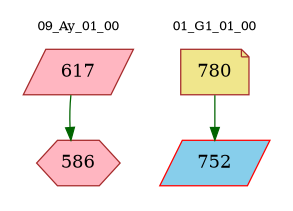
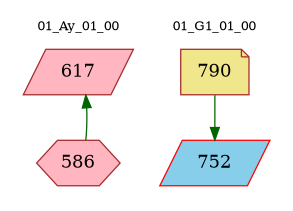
cluster "09_Ay_01_00": label "09_Ay_01_00" -> "01_Ay_01_00"
node "780": label "780" -> "790"
edge "617" -> "586": reversed
